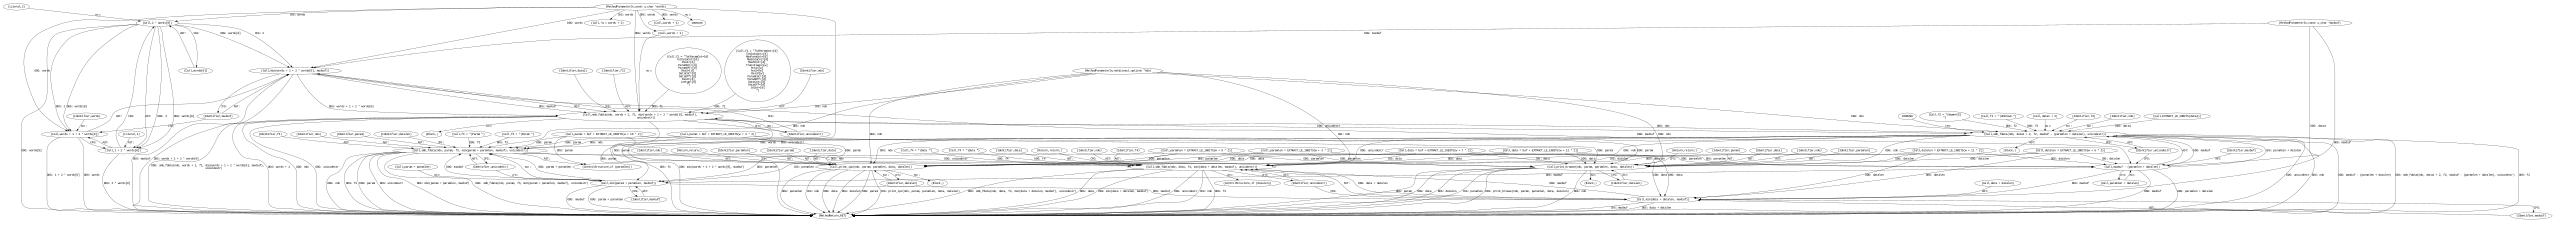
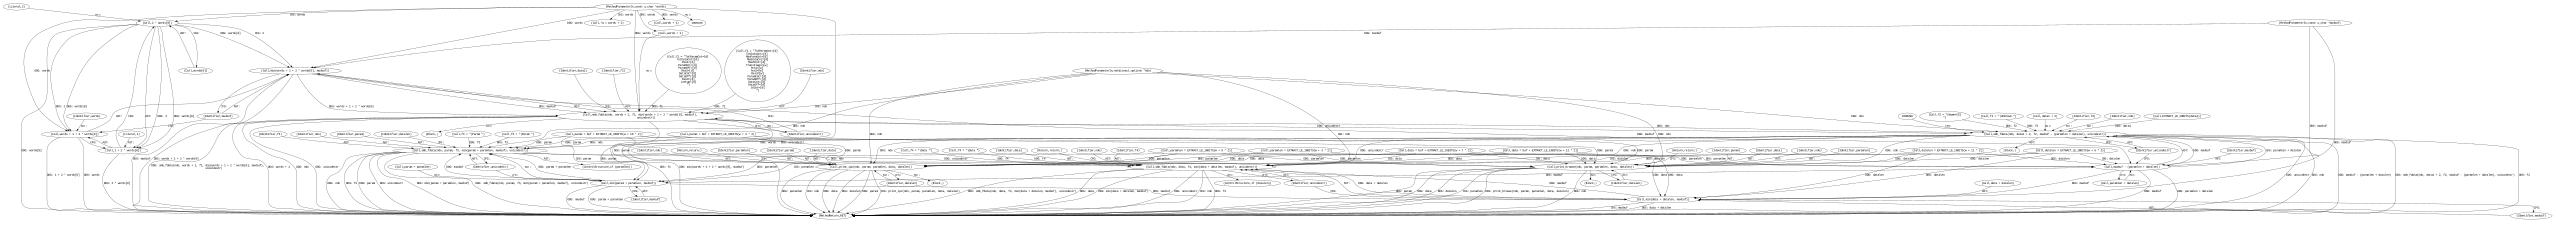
edge "(MethodParameterIn,const u_char *maxbuf)" -> "(Call,maxbuf - (paramlen + datalen))": label "DDG: data1" -> "DDG: maxbuf"
edge "(Call,param = buf + EXTRACT_LE_16BITS(w + 10 * 2))" -> "(ControlStructure,if (paramlen))": now "(Call,param = buf + EXTRACT_LE_16BITS(w + 10 * 2))" -> "(Call,min(param + paramlen, maxbuf))"
